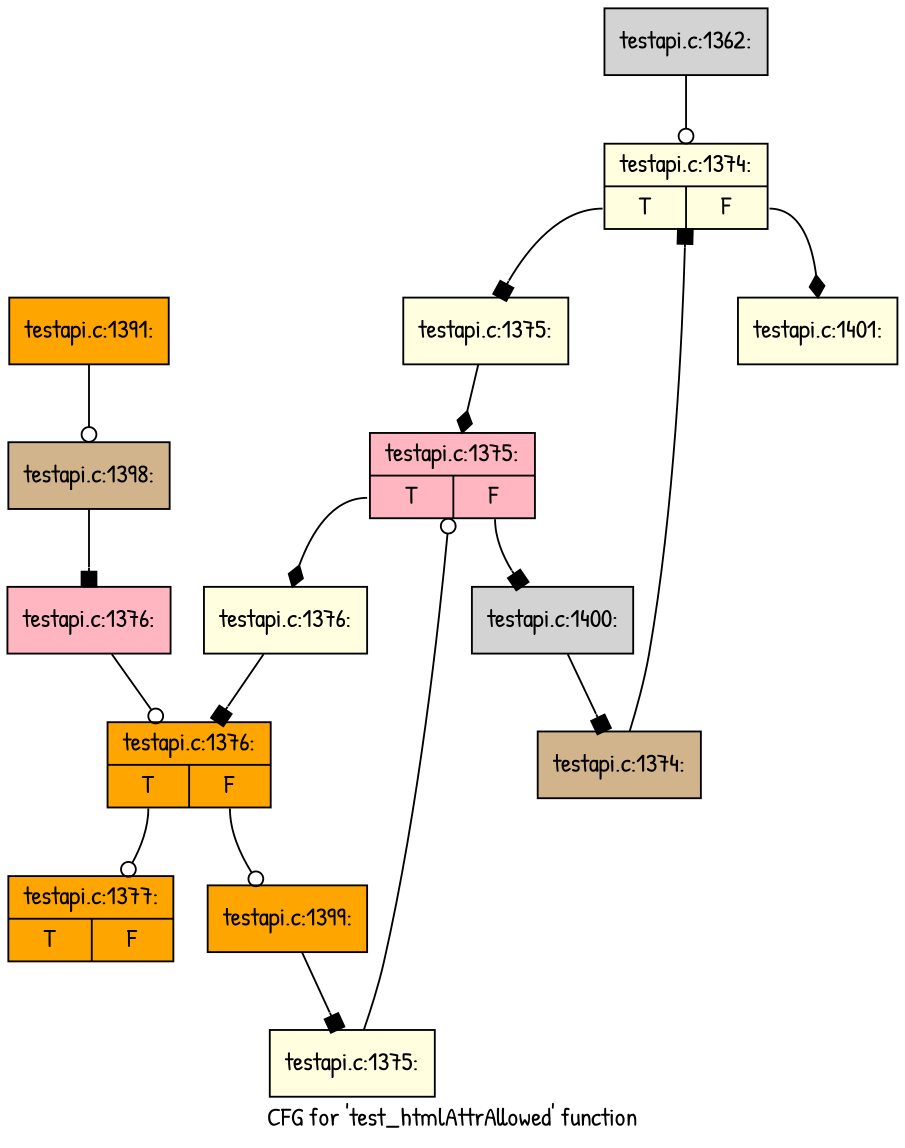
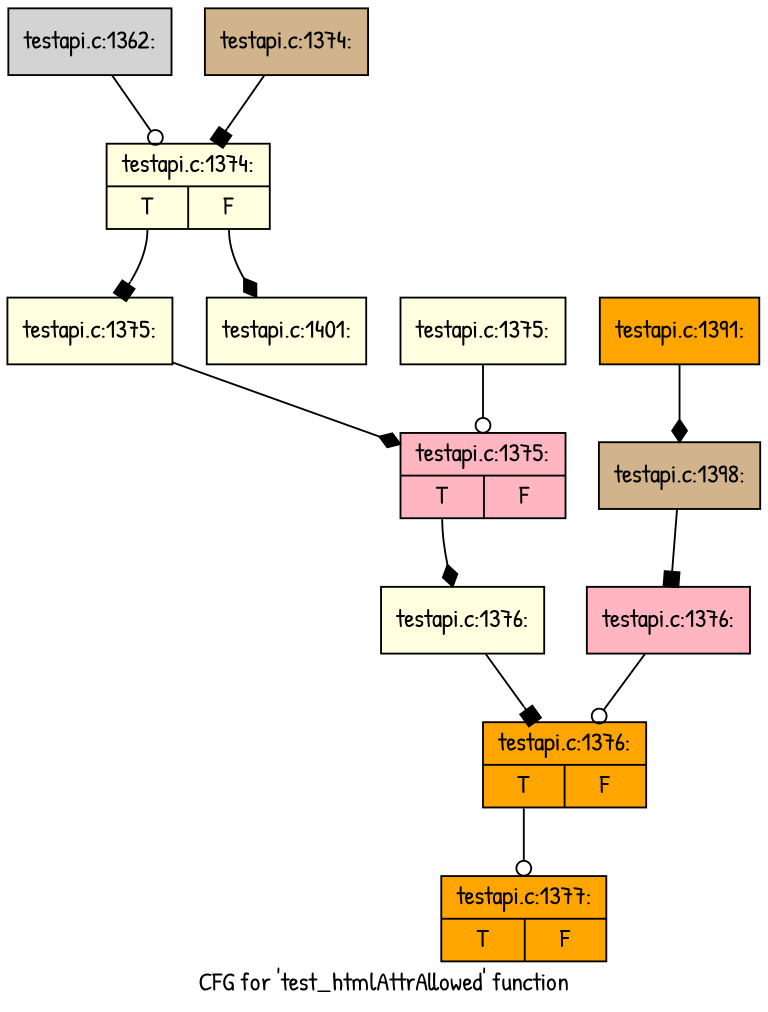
edge "testapi.c:1391:" -> "testapi.c:1398:": arrowhead odot -> diamond
node "testapi.c:1400:": removed
node "testapi.c:1399:": removed
